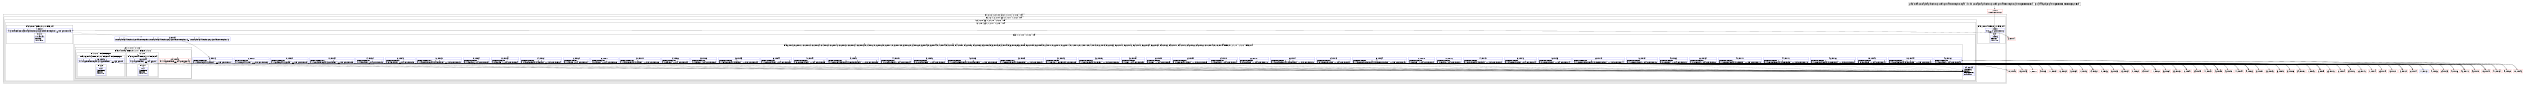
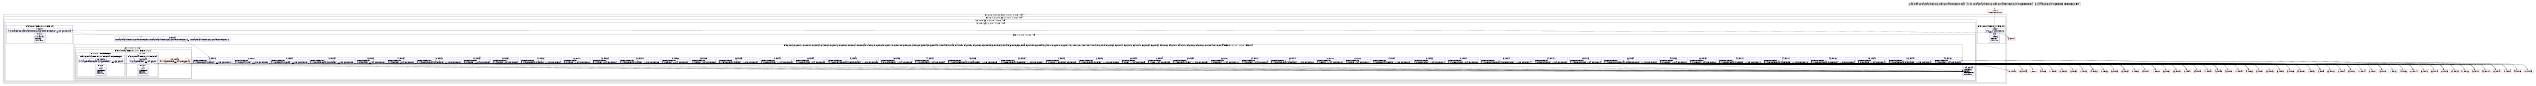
node "78: 0x0135": text "ADDED_TO_REGION" -> "METHOD_TO_REGION"
node "87: 0x015b": added
